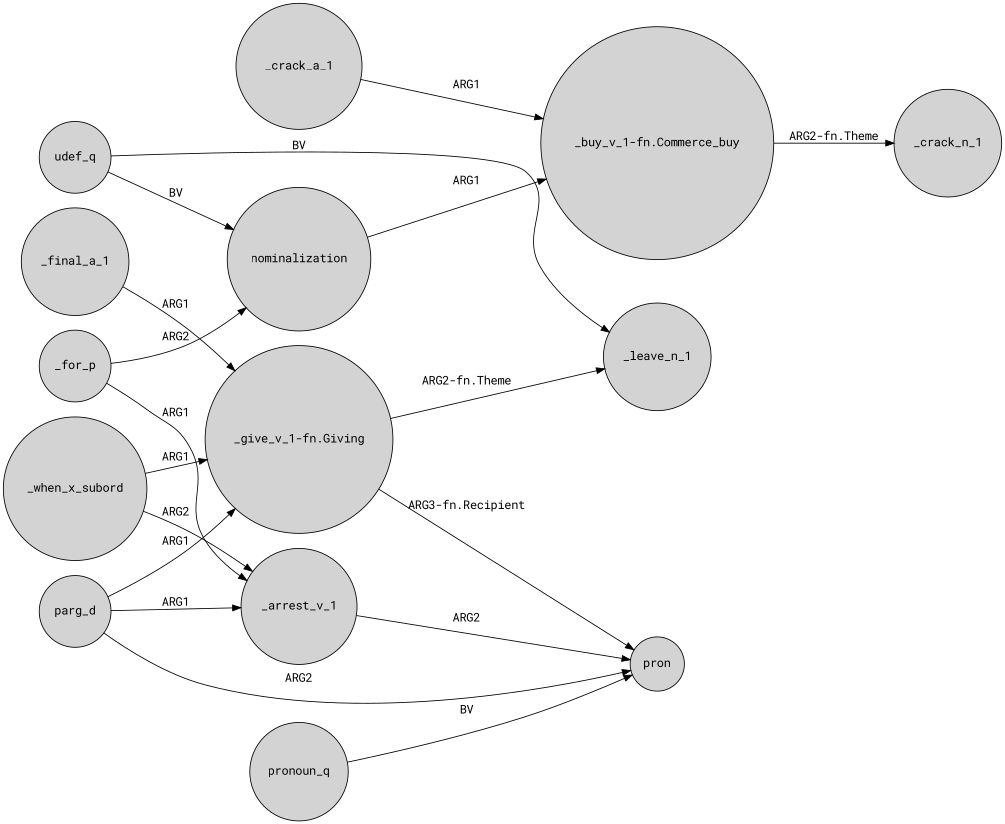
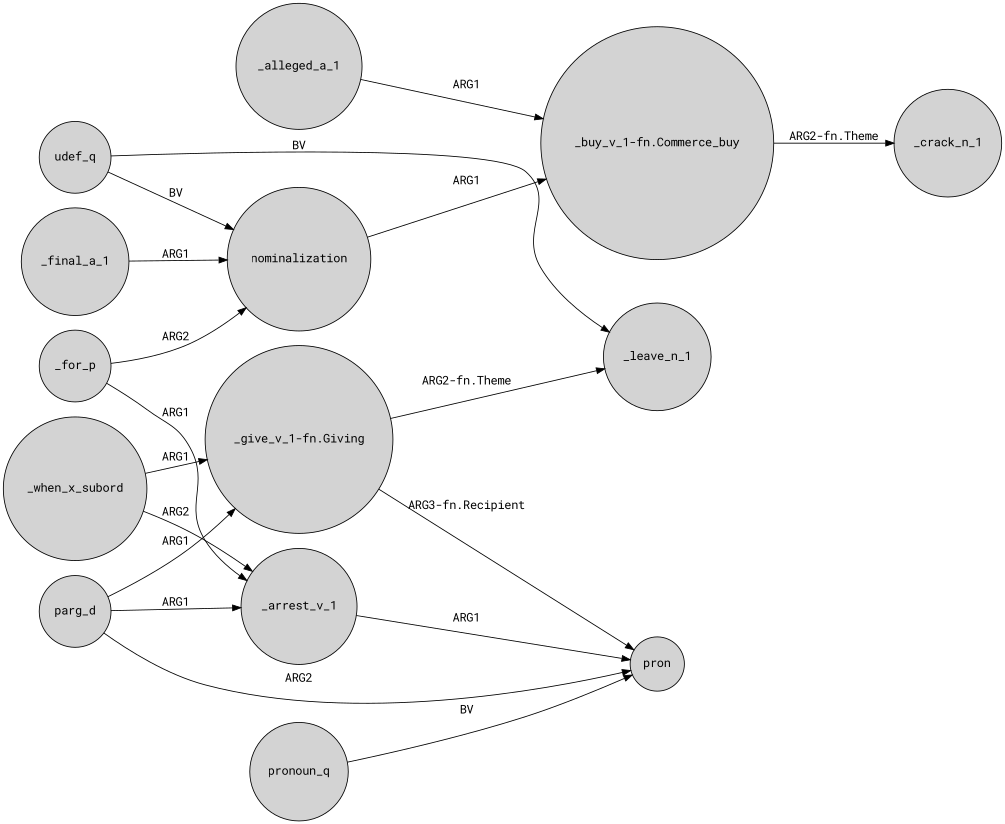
node "_crack_a_1": label "_crack_a_1" -> "_alleged_a_1"
edge "_final_a_1" -> "_give_v_1-fn.Giving": now "_final_a_1" -> "nominalization"
edge "_arrest_v_1" -> "pron": label "ARG2" -> "ARG1"
